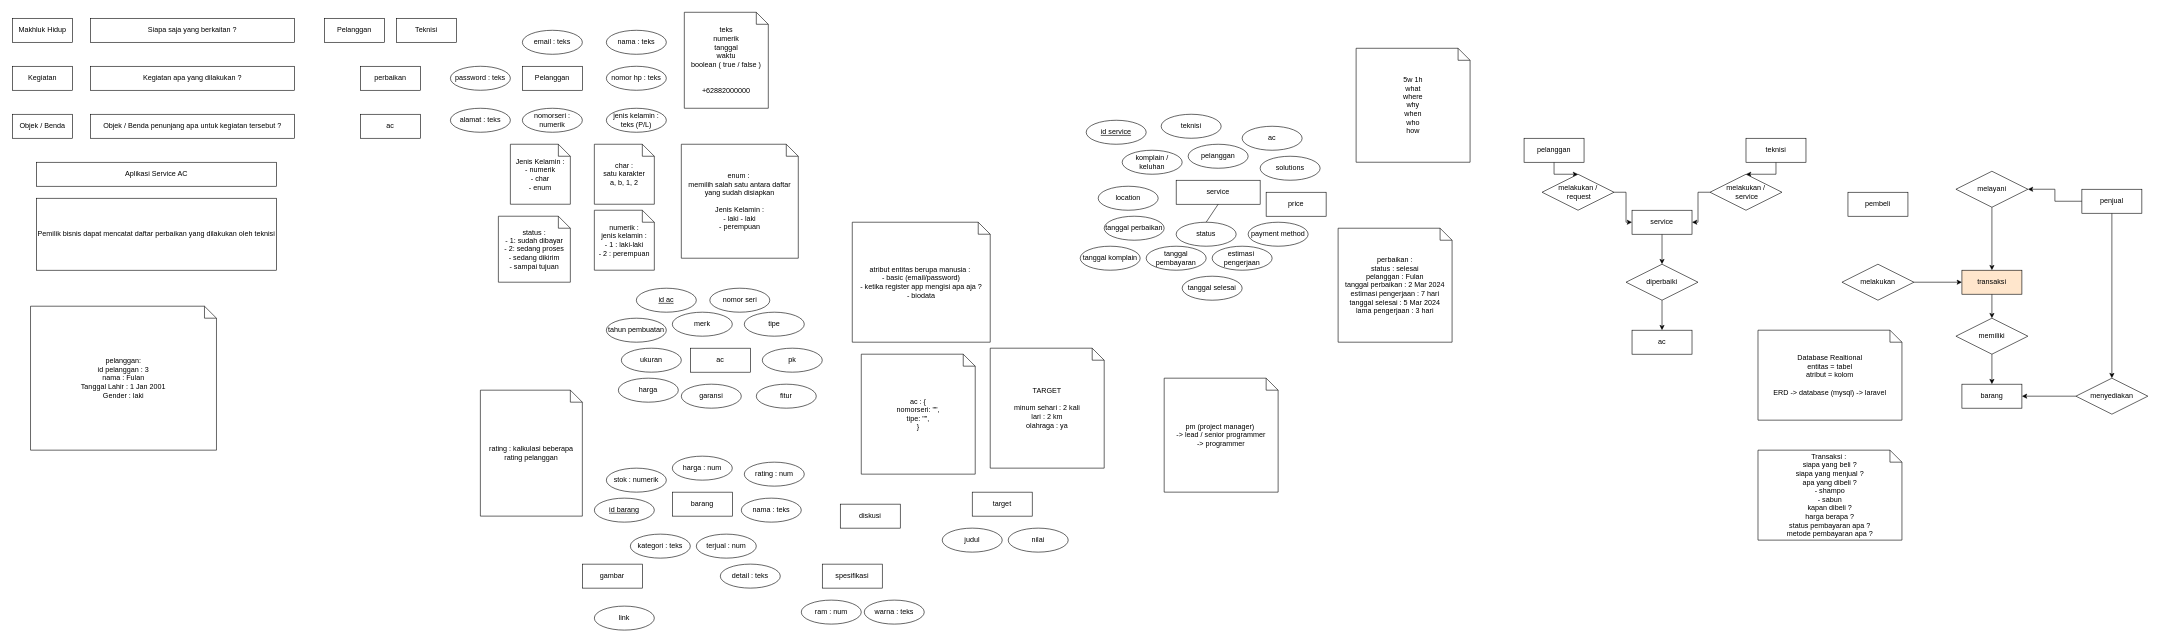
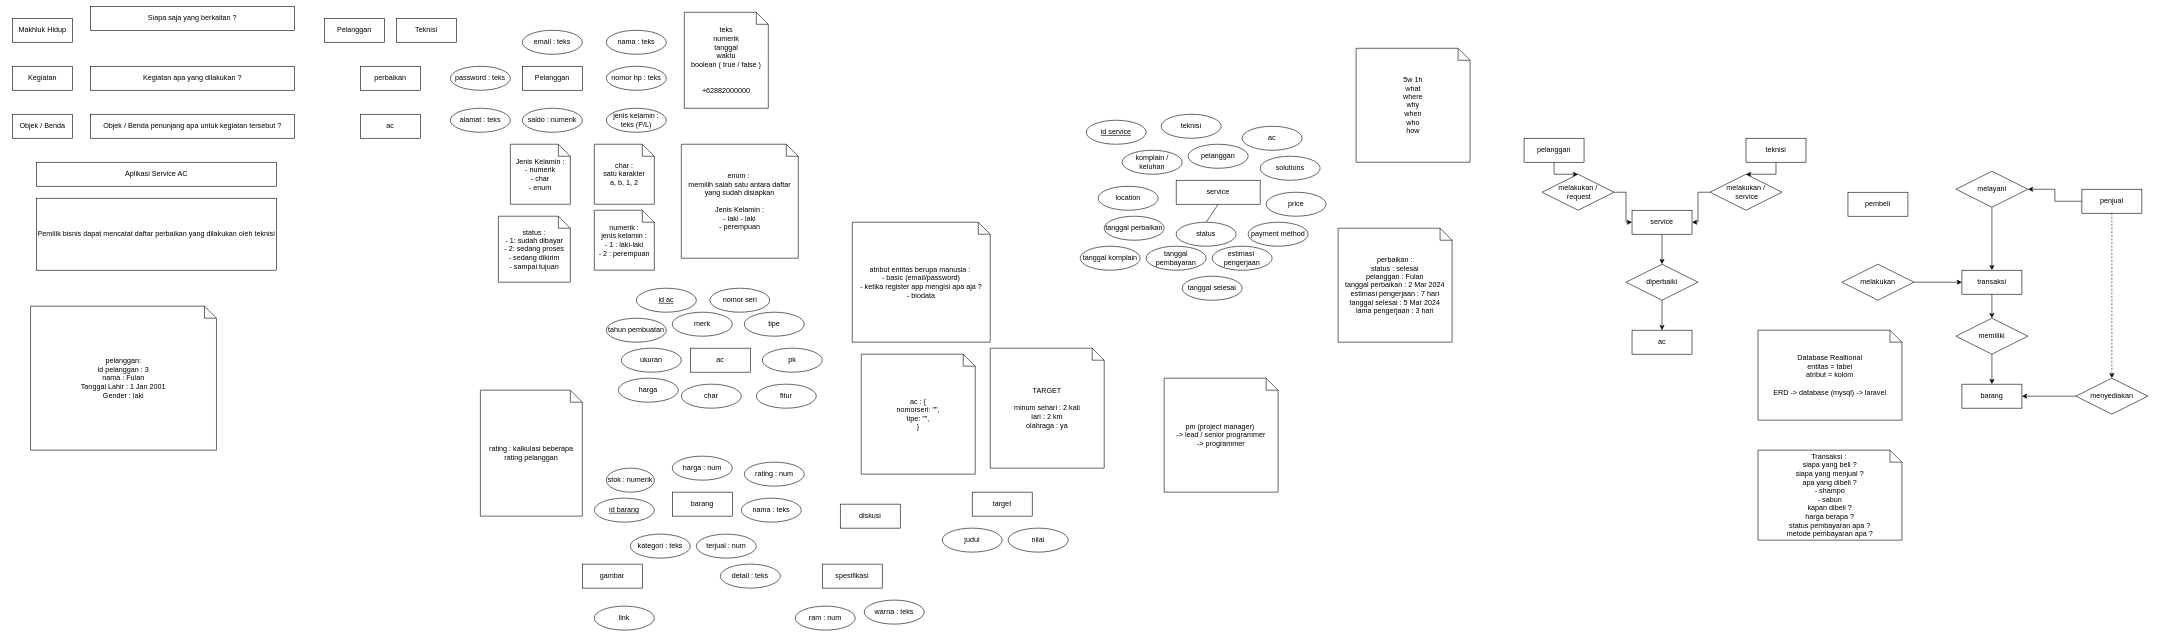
node "Siapa saja yang berkaitan ?": moved (192, 30) -> (192, 18)
node "nomorseri : numerik": label "nomorseri : numerik" -> "saldo : numerik"
node "price": shape rectangle -> ellipse
node "transaksi": fillcolor #ffe6cc -> #ffffff
edge "penjual" -> "menyediakan": style solid -> dashed
node "garansi": label "garansi" -> "char"
node "stok : numerik": size 60x24 -> 48x24
node "ram : num": moved (831, 612) -> (825, 618)
